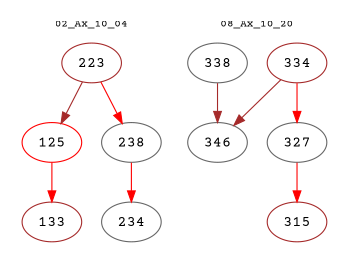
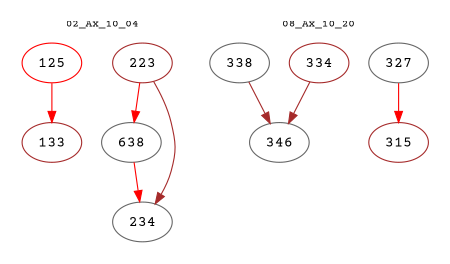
edge "334" -> "327": removed
edge "223" -> "125": now "223" -> "234"
node "238": label "238" -> "638"
